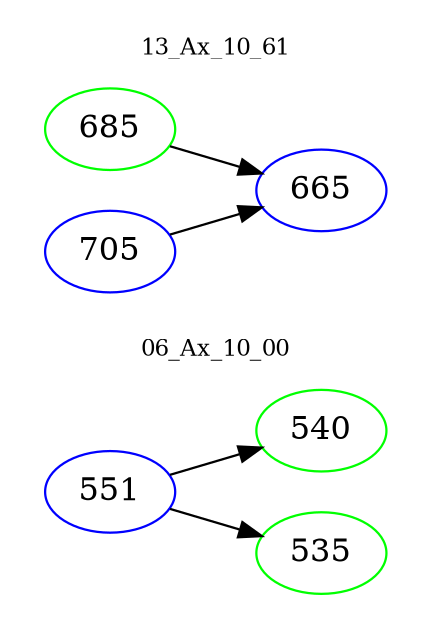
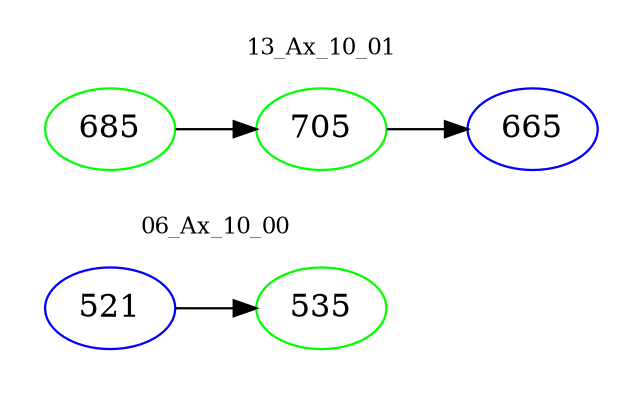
cluster "13_Ax_10_61": label "13_Ax_10_61" -> "13_Ax_10_01"
edge "685" -> "665": now "685" -> "705"
node "705": color blue -> green
node "540": removed
node "551": label "551" -> "521"
